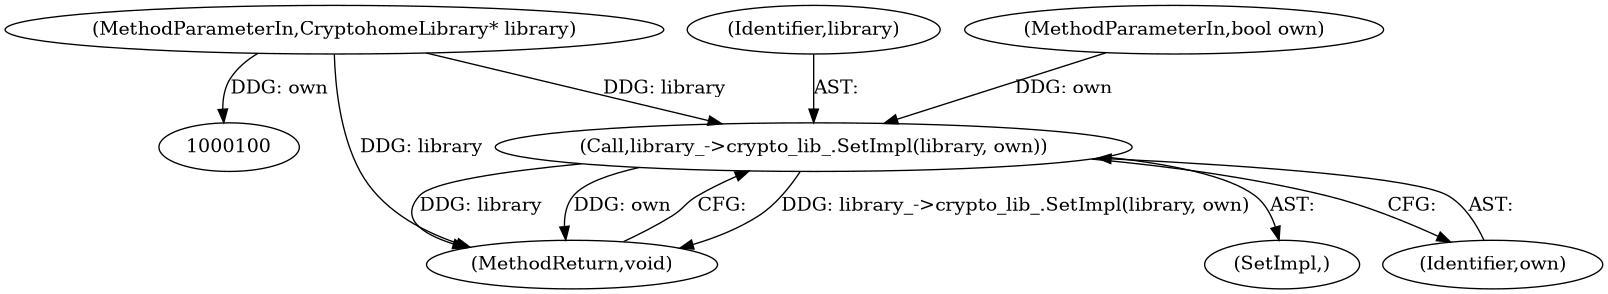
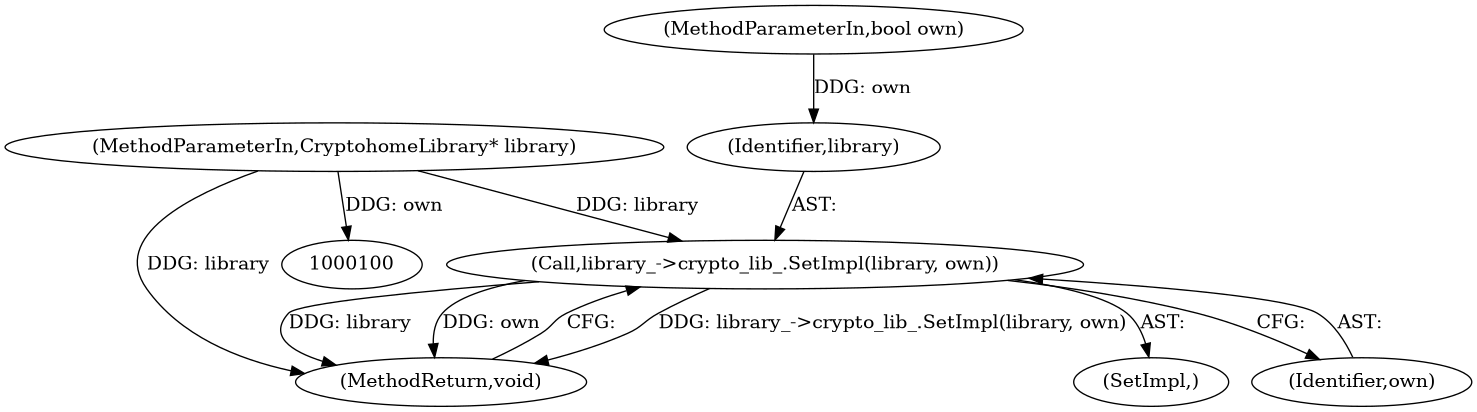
edge "(MethodParameterIn,bool own)" -> "(Call,library_->crypto_lib_.SetImpl(library, own))": now "(MethodParameterIn,bool own)" -> "(Identifier,library)"
